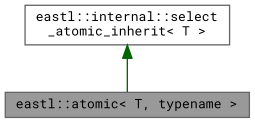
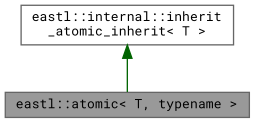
node "eastl::internal::select _atomic_inherit< T >": label "eastl::internal::select _atomic_inherit< T >" -> "eastl::internal::inherit _atomic_inherit< T >"
